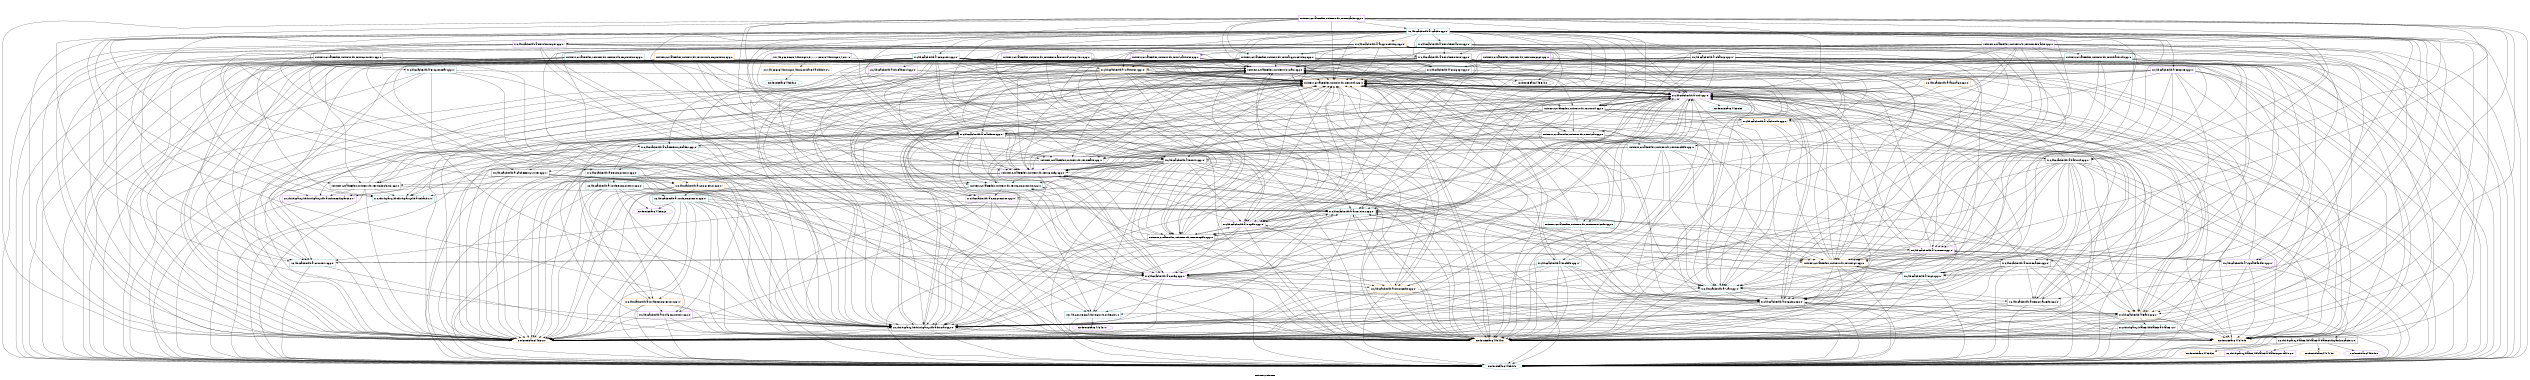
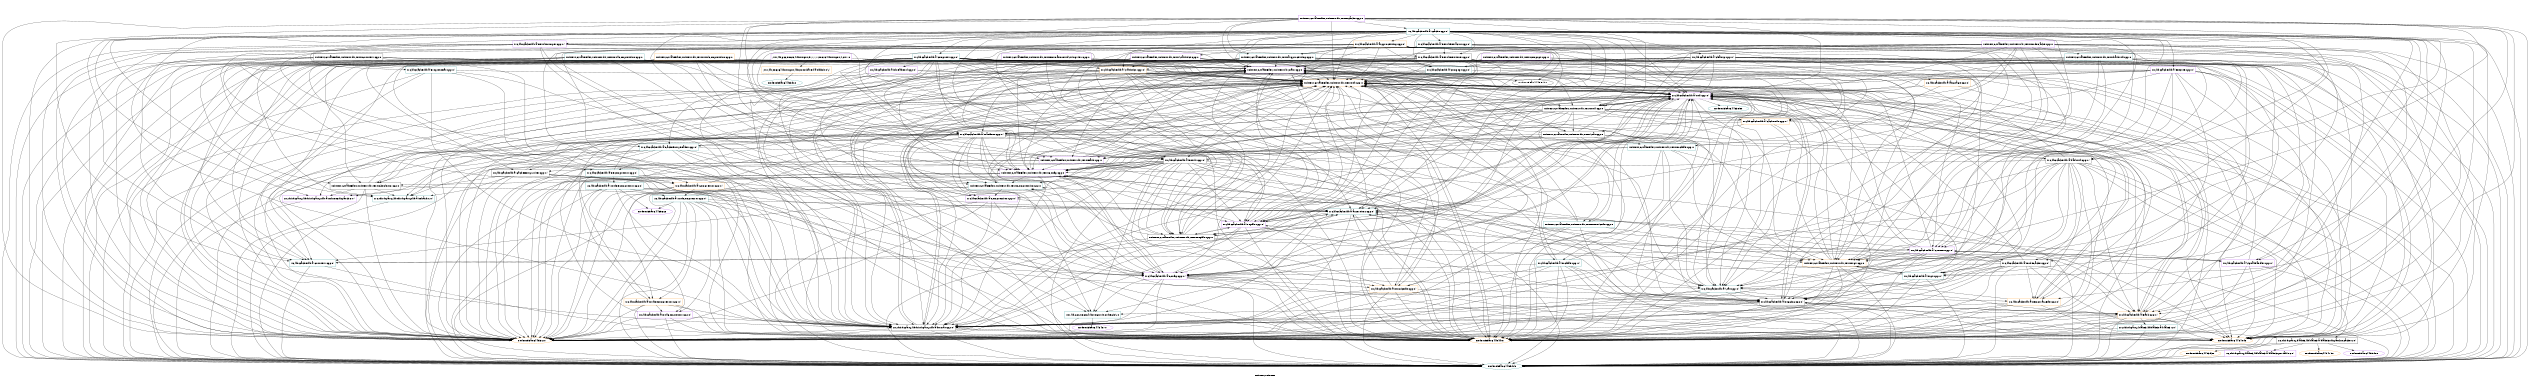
node "Node0x55a0644551b8": label "Node0x55a0644551b8" -> "Node0x55a0444551b8"
edge "src/libccache_lib.a(Manifest.cpp.o)" -> "src/libccache_lib.a(Depfile.cpp.o)": added
node "src/libccache_lib.a(TemporaryFile.cpp.o)": color black -> darkorange
edge "src/libccache_lib.a(TemporaryFile.cpp.o)" -> "Node0x55a064455dd0": now "Node0x55a064453b38" -> "Node0x55a064455dd0"
